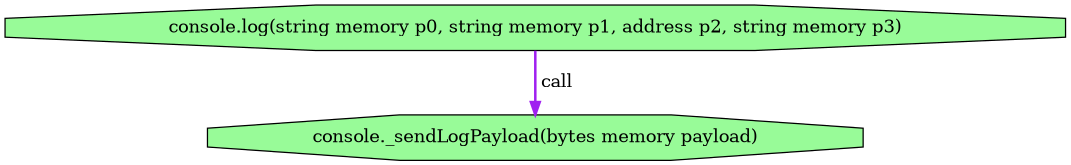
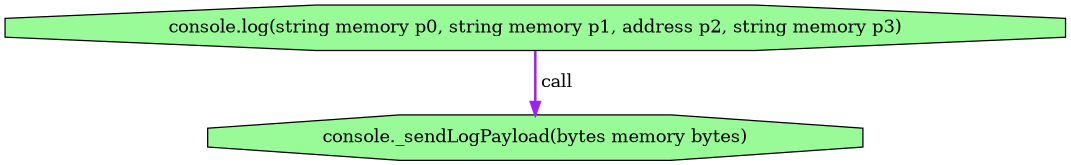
node "console._sendLogPayload(bytes memory payload)": label "console._sendLogPayload(bytes memory payload)" -> "console._sendLogPayload(bytes memory bytes)"
